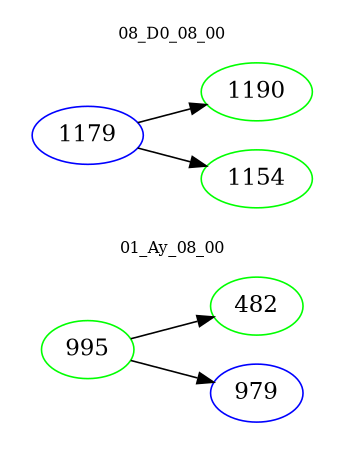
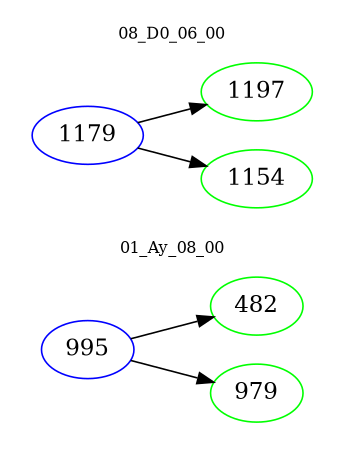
cluster "08_D0_08_00": label "08_D0_08_00" -> "08_D0_06_00"
node "1190": label "1190" -> "1197"
node "995": color green -> blue
node "979": color blue -> green
